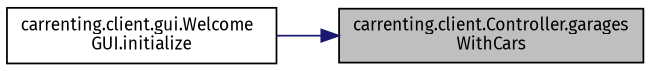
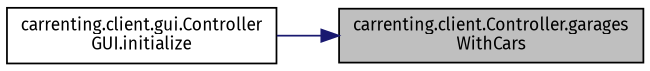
node "carrenting.client.gui.Welcome GUI.initialize": label "carrenting.client.gui.Welcome GUI.initialize" -> "carrenting.client.gui.Controller GUI.initialize"
